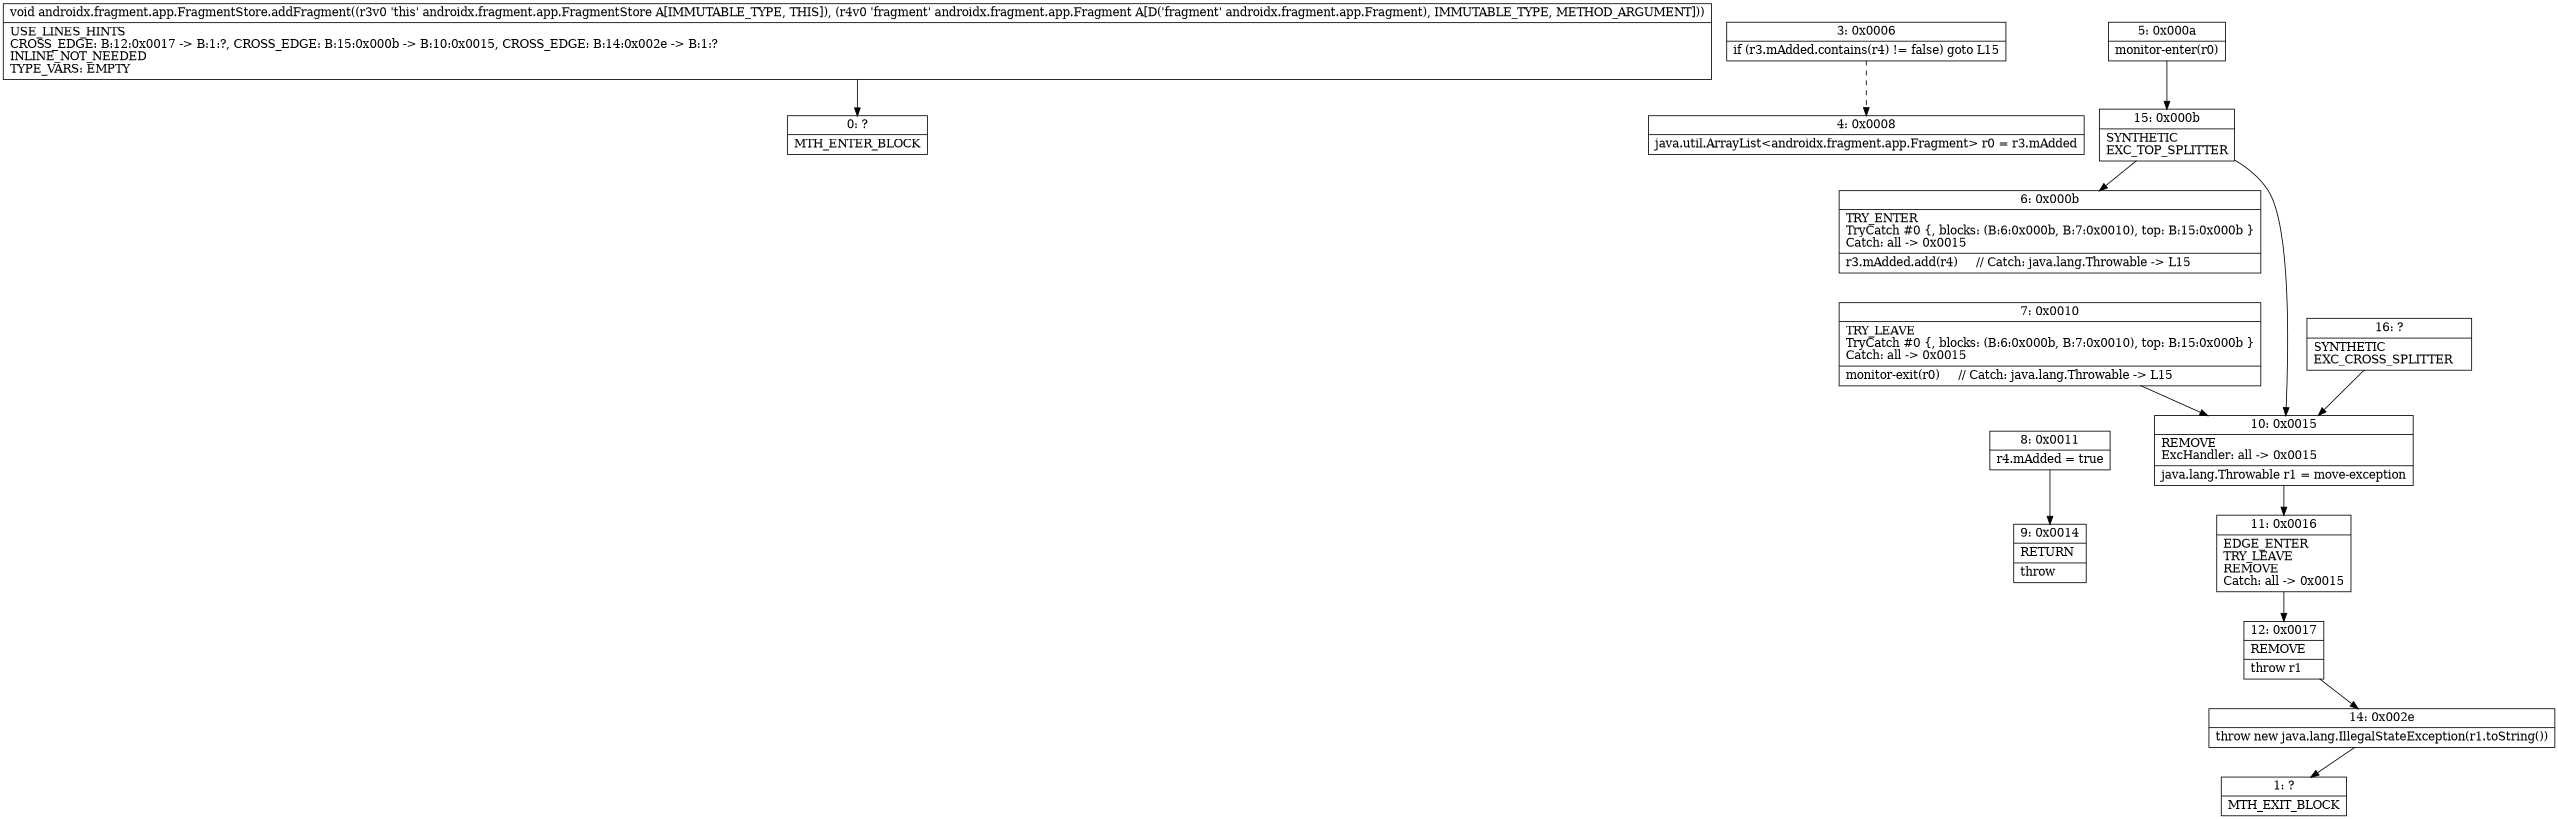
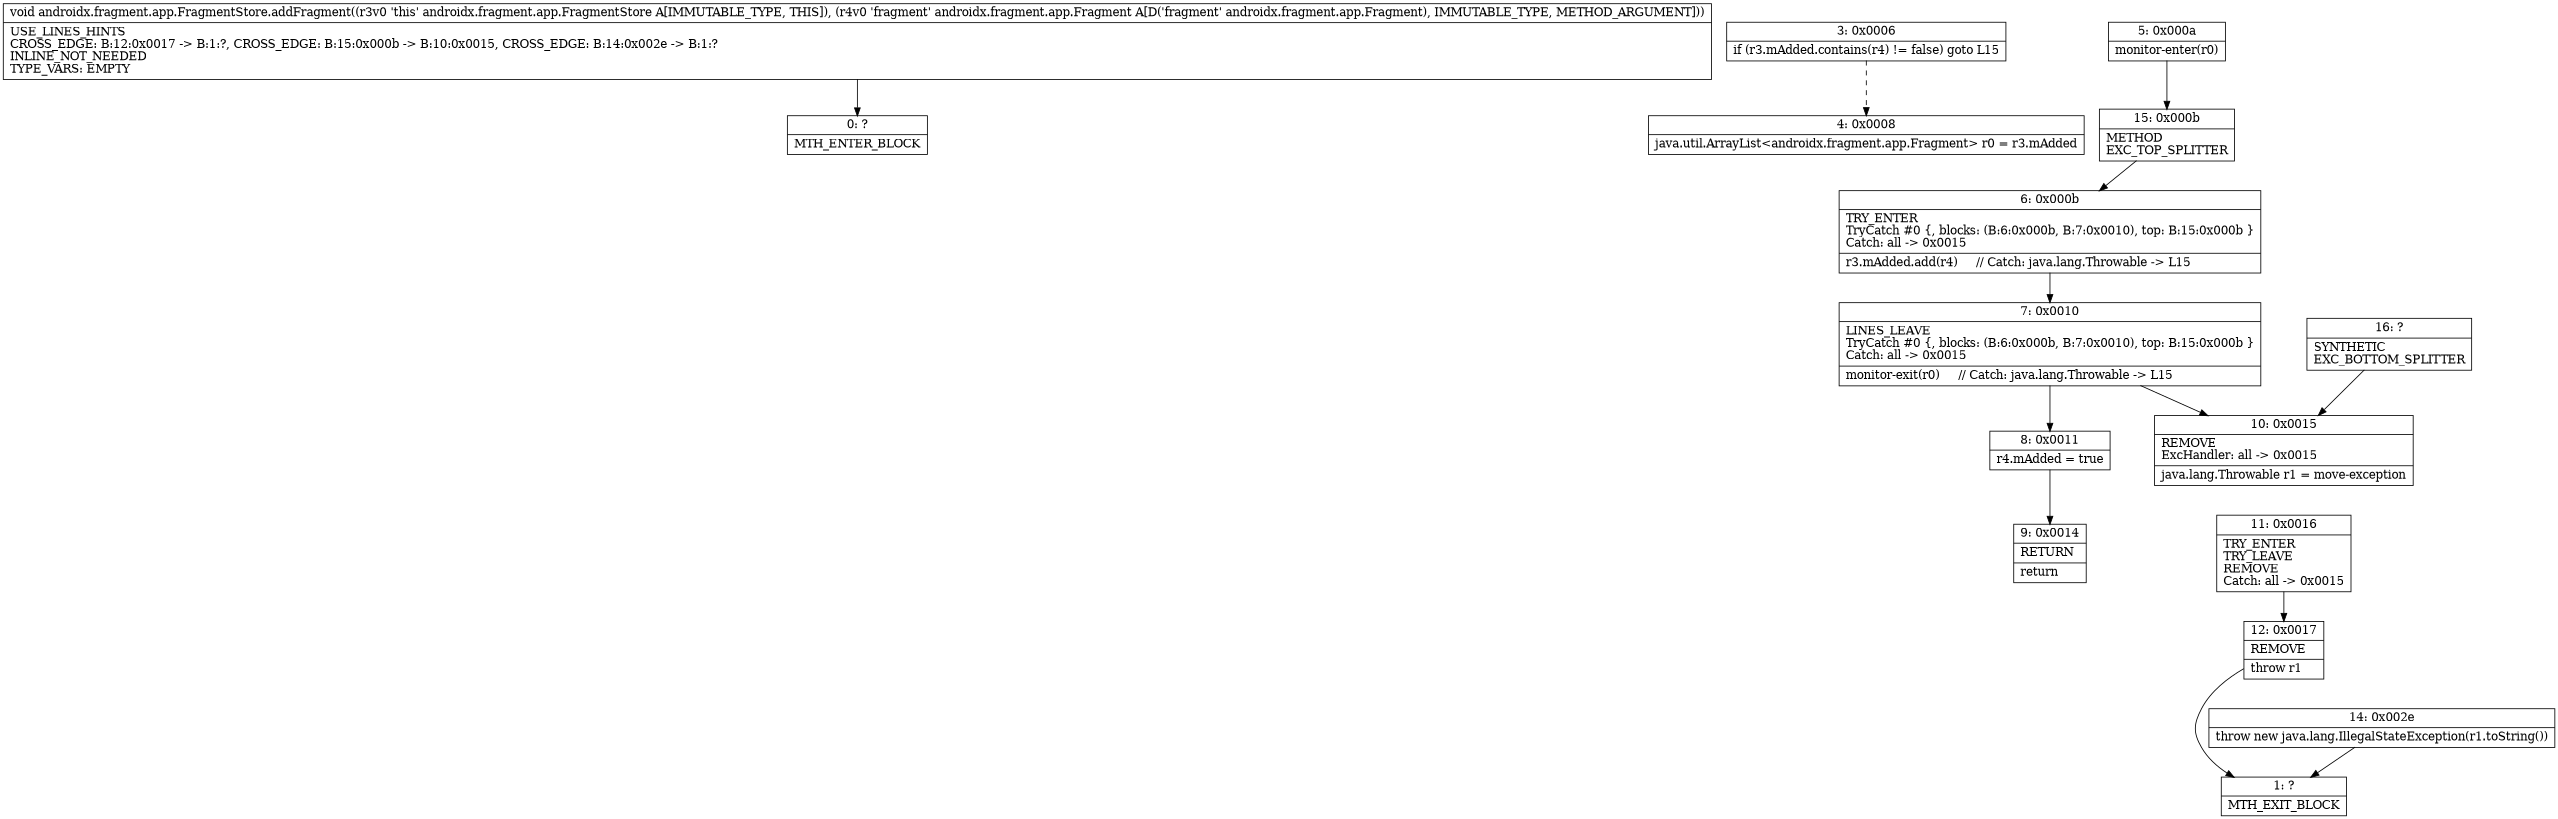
node "15: 0x000b": text "SYNTHETIC" -> "METHOD"
edge "15: 0x000b" -> "10: 0x0015": removed
edge "6: 0x000b" -> "7: 0x0010": added
node "7: 0x0010": text "TRY_LEAVE" -> "LINES_LEAVE"
node "16: ?": text "EXC_CROSS_SPLITTER" -> "EXC_BOTTOM_SPLITTER"
edge "7: 0x0010" -> "8: 0x0011": added
edge "10: 0x0015" -> "11: 0x0016": removed
node "11: 0x0016": text "EDGE_ENTER" -> "TRY_ENTER"
node "9: 0x0014": text "throw" -> "return"
edge "12: 0x0017" -> "14: 0x002e": now "12: 0x0017" -> "1: ?"
